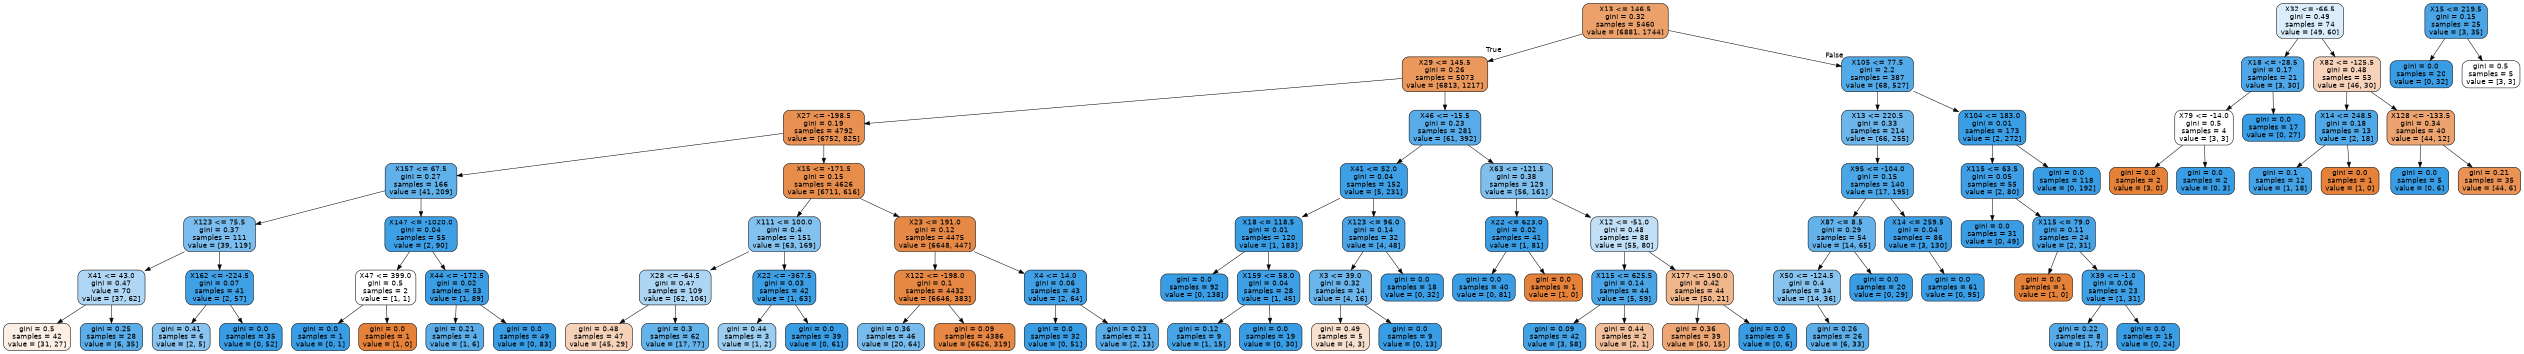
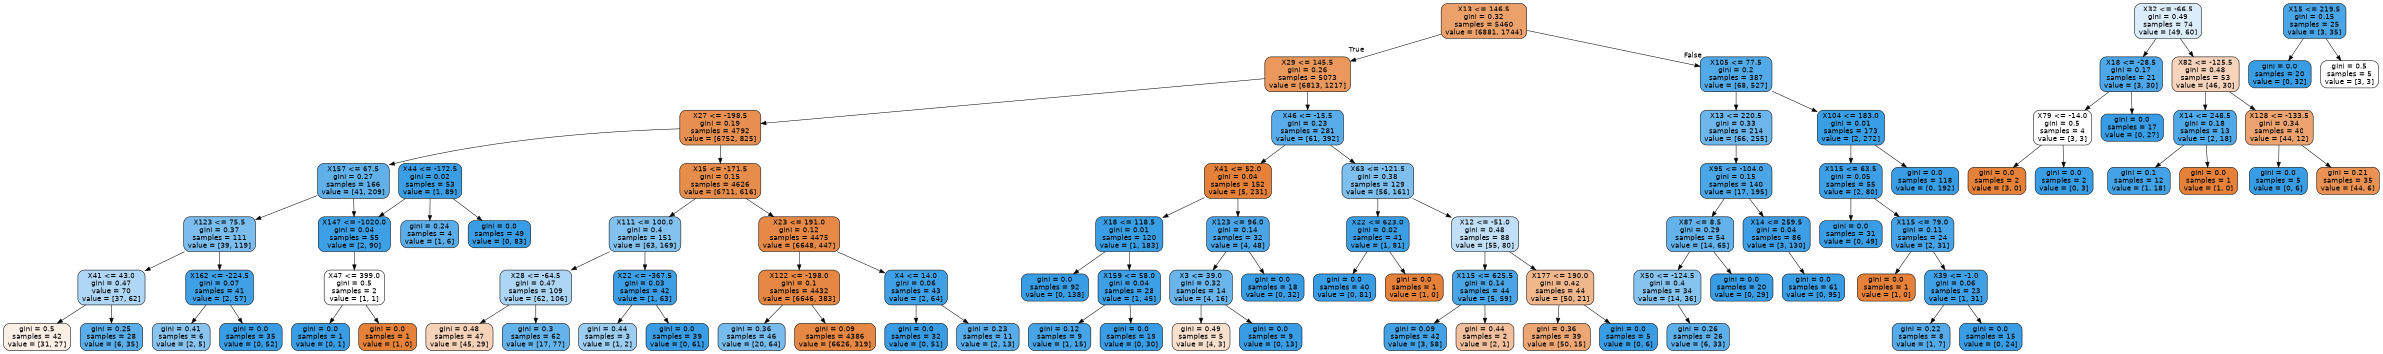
node "X105 <= 77.5 gini = 2.2 samples = 387 value = [68, 527]": label "X105 <= 77.5 gini = 2.2 samples = 387 value = [68, 527]" -> "X105 <= 77.5 gini = 0.2 samples = 387 value = [68, 527]"
node "X41 <= 52.0 gini = 0.04 samples = 152 value = [5, 231]": fillcolor #3d9fe6 -> #e58139
edge "X147 <= -1020.0 gini = 0.04 samples = 55 value = [2, 90]" -> "X44 <= -172.5 gini = 0.02 samples = 53 value = [1, 89]": reversed
node "gini = 0.21 samples = 4 value = [1, 6]": label "gini = 0.21 samples = 4 value = [1, 6]" -> "gini = 0.24 samples = 4 value = [1, 6]"
